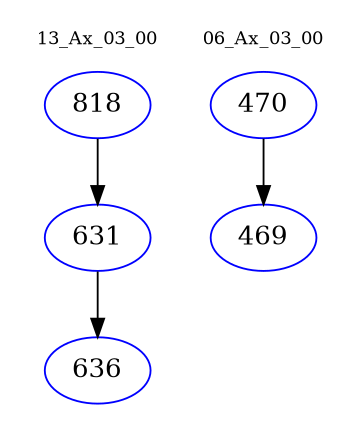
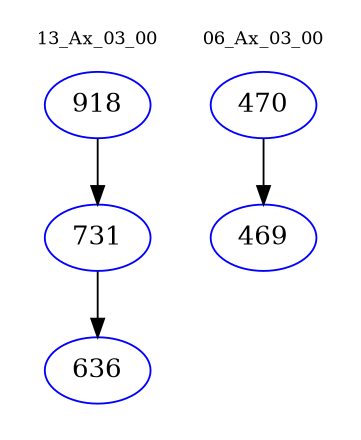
node "818": label "818" -> "918"
node "631": label "631" -> "731"
